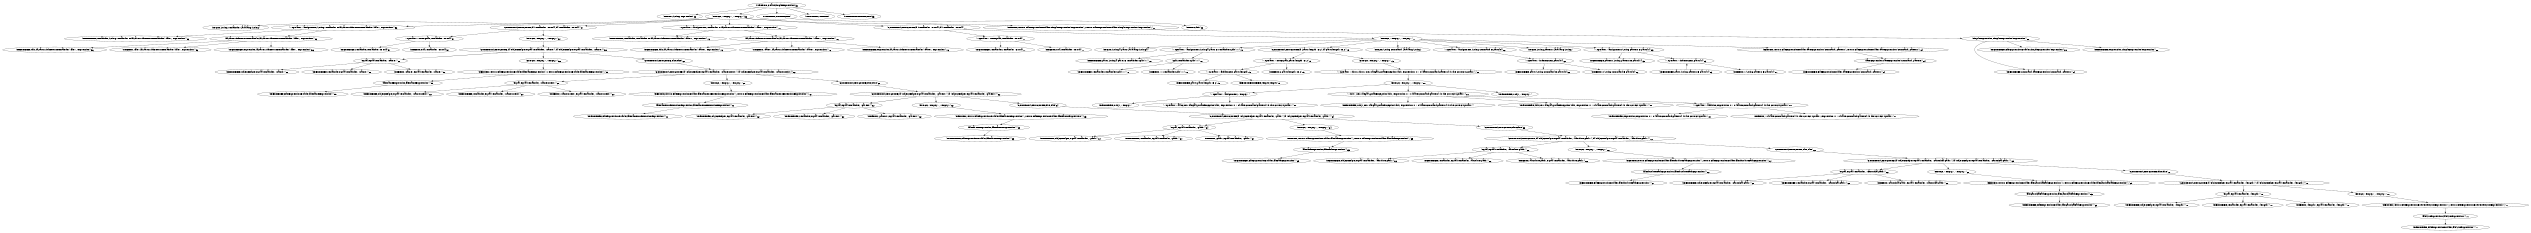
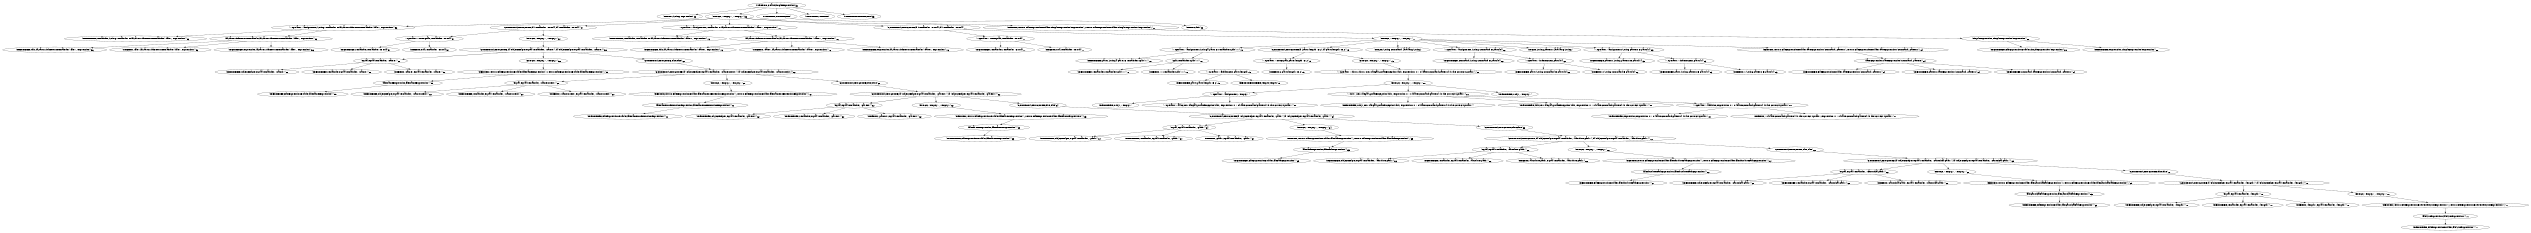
node "(LOCAL,String remainder: java.lang.String)": removed
node "(LOCAL,String[] parts: java.lang.String[])": removed
node "(IDENTIFIER,command,String command = parts[0])": added
edge "(simpleExpression,simpleExpression(expression))" -> "(IDENTIFIER,command,dateExpression(command, pattern))": now "(dateExpression,dateExpression(command, pattern))" -> "(IDENTIFIER,command,dateExpression(command, pattern))"
edge "(<operator>.notEquals,parts.length != 2)" -> "(<operator>.fieldAccess,parts.length)": removed
edge "(IDENTIFIER,parts,String pattern = parts[1])" -> "(<operator>.indexAccess,parts[1])": reversed
node "(LITERAL,1,String pattern = parts[1])": text "87" -> "83"
node "(IDENTIFIER,pattern,dateExpression(command, pattern))": added
